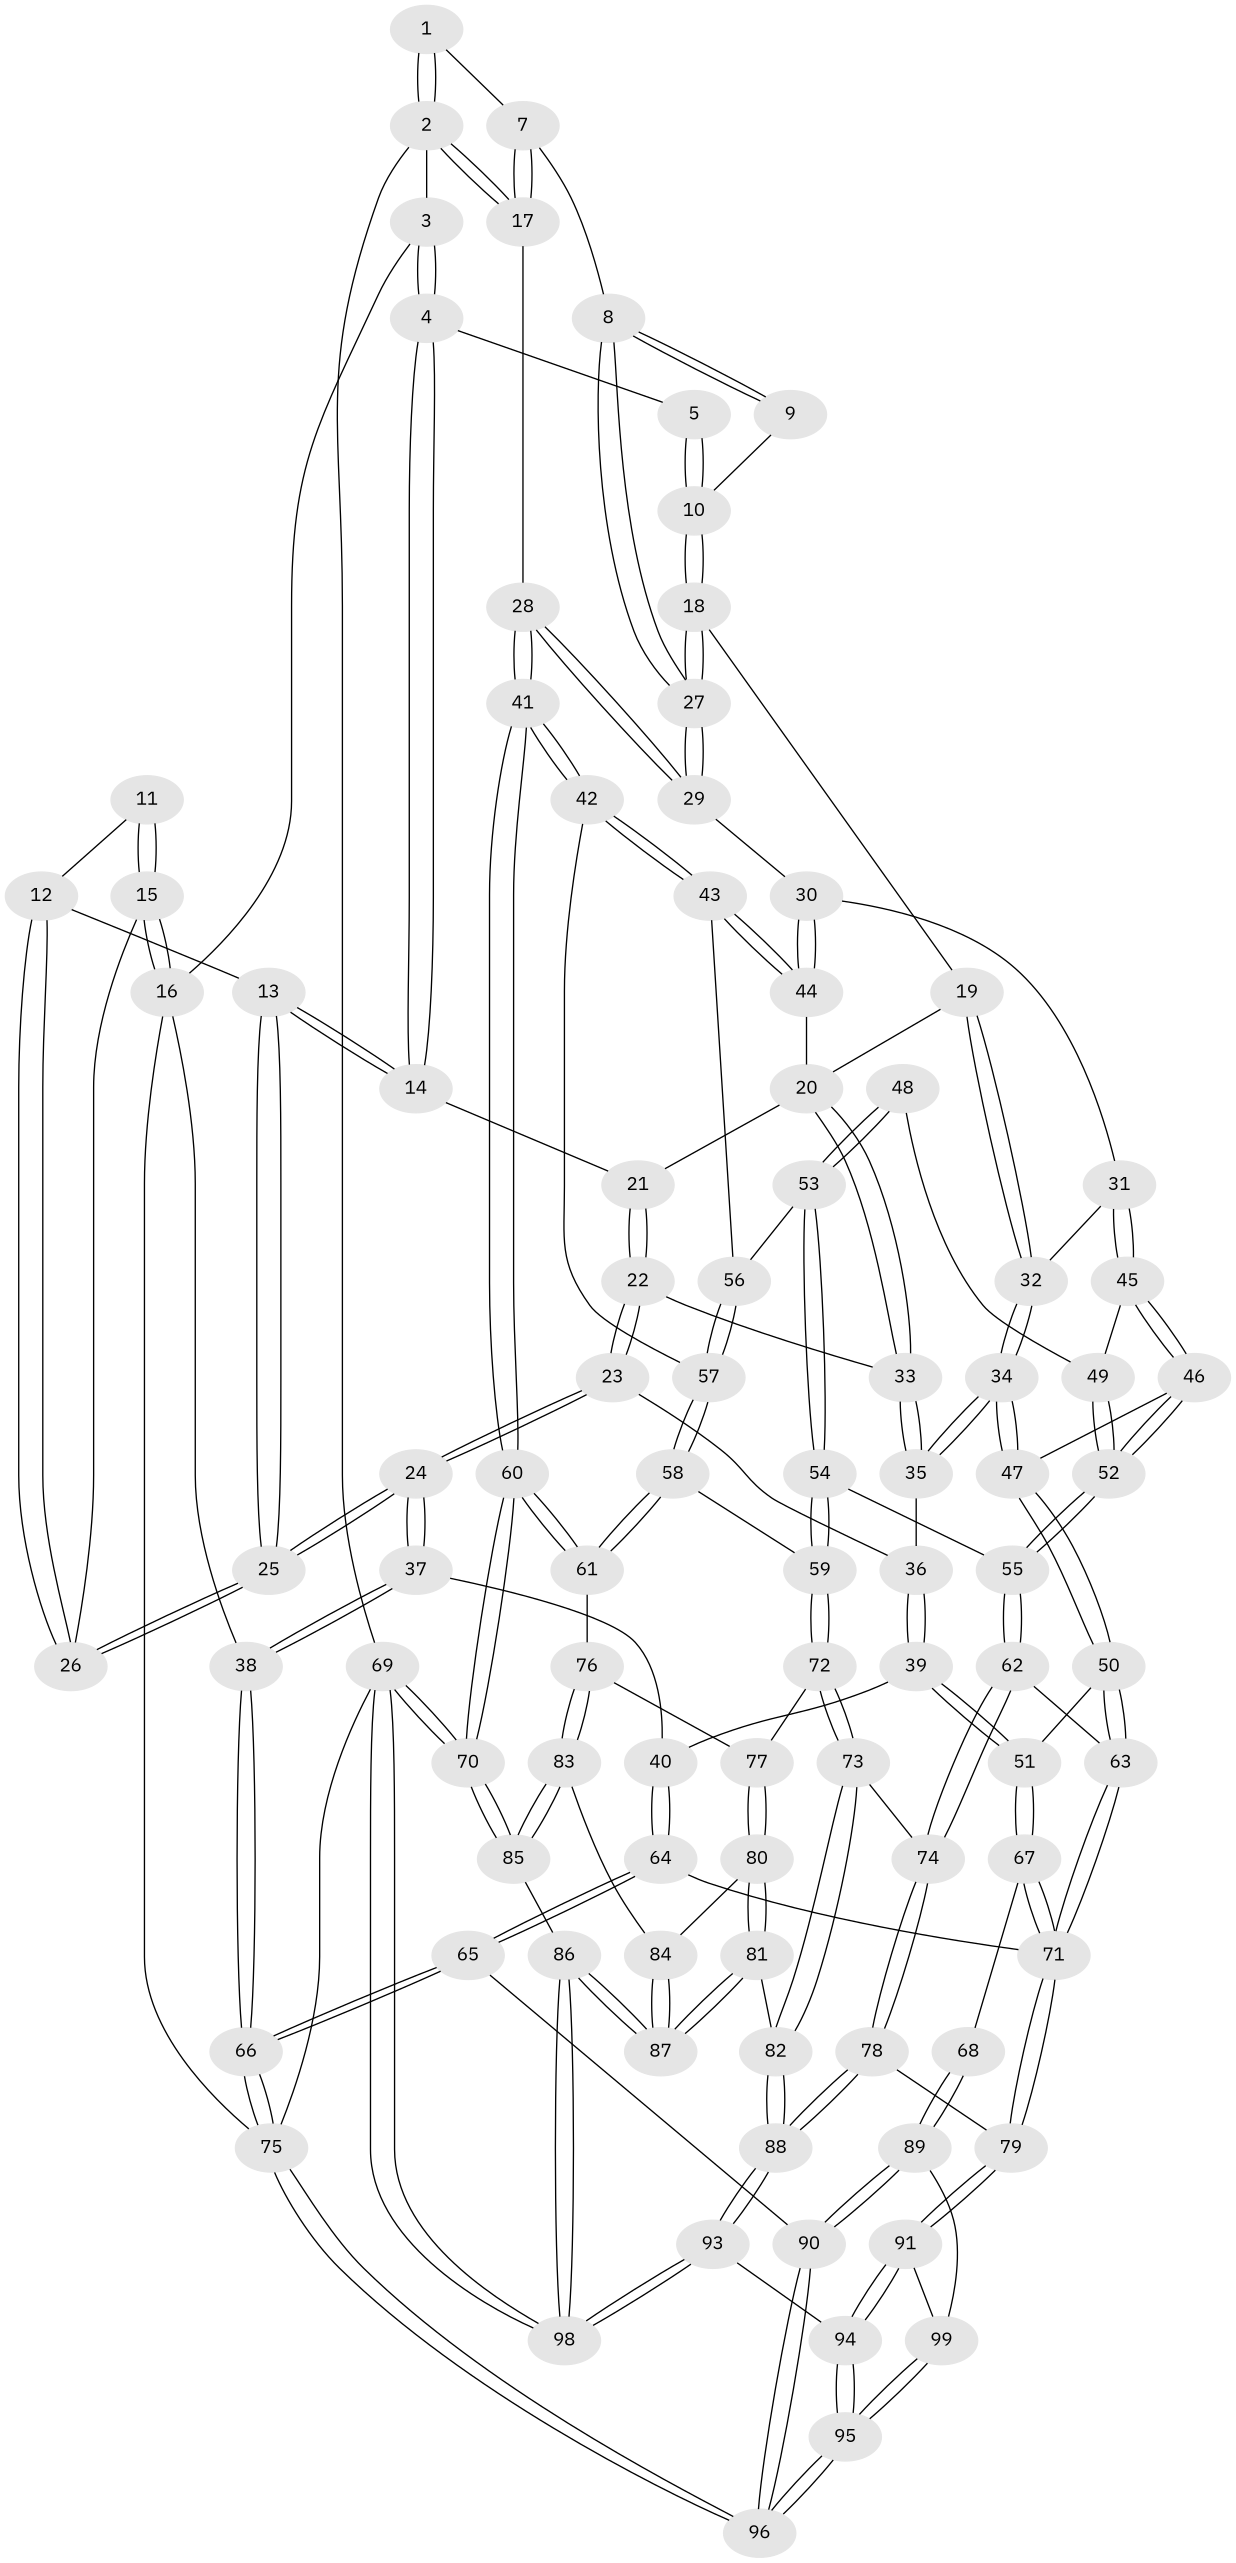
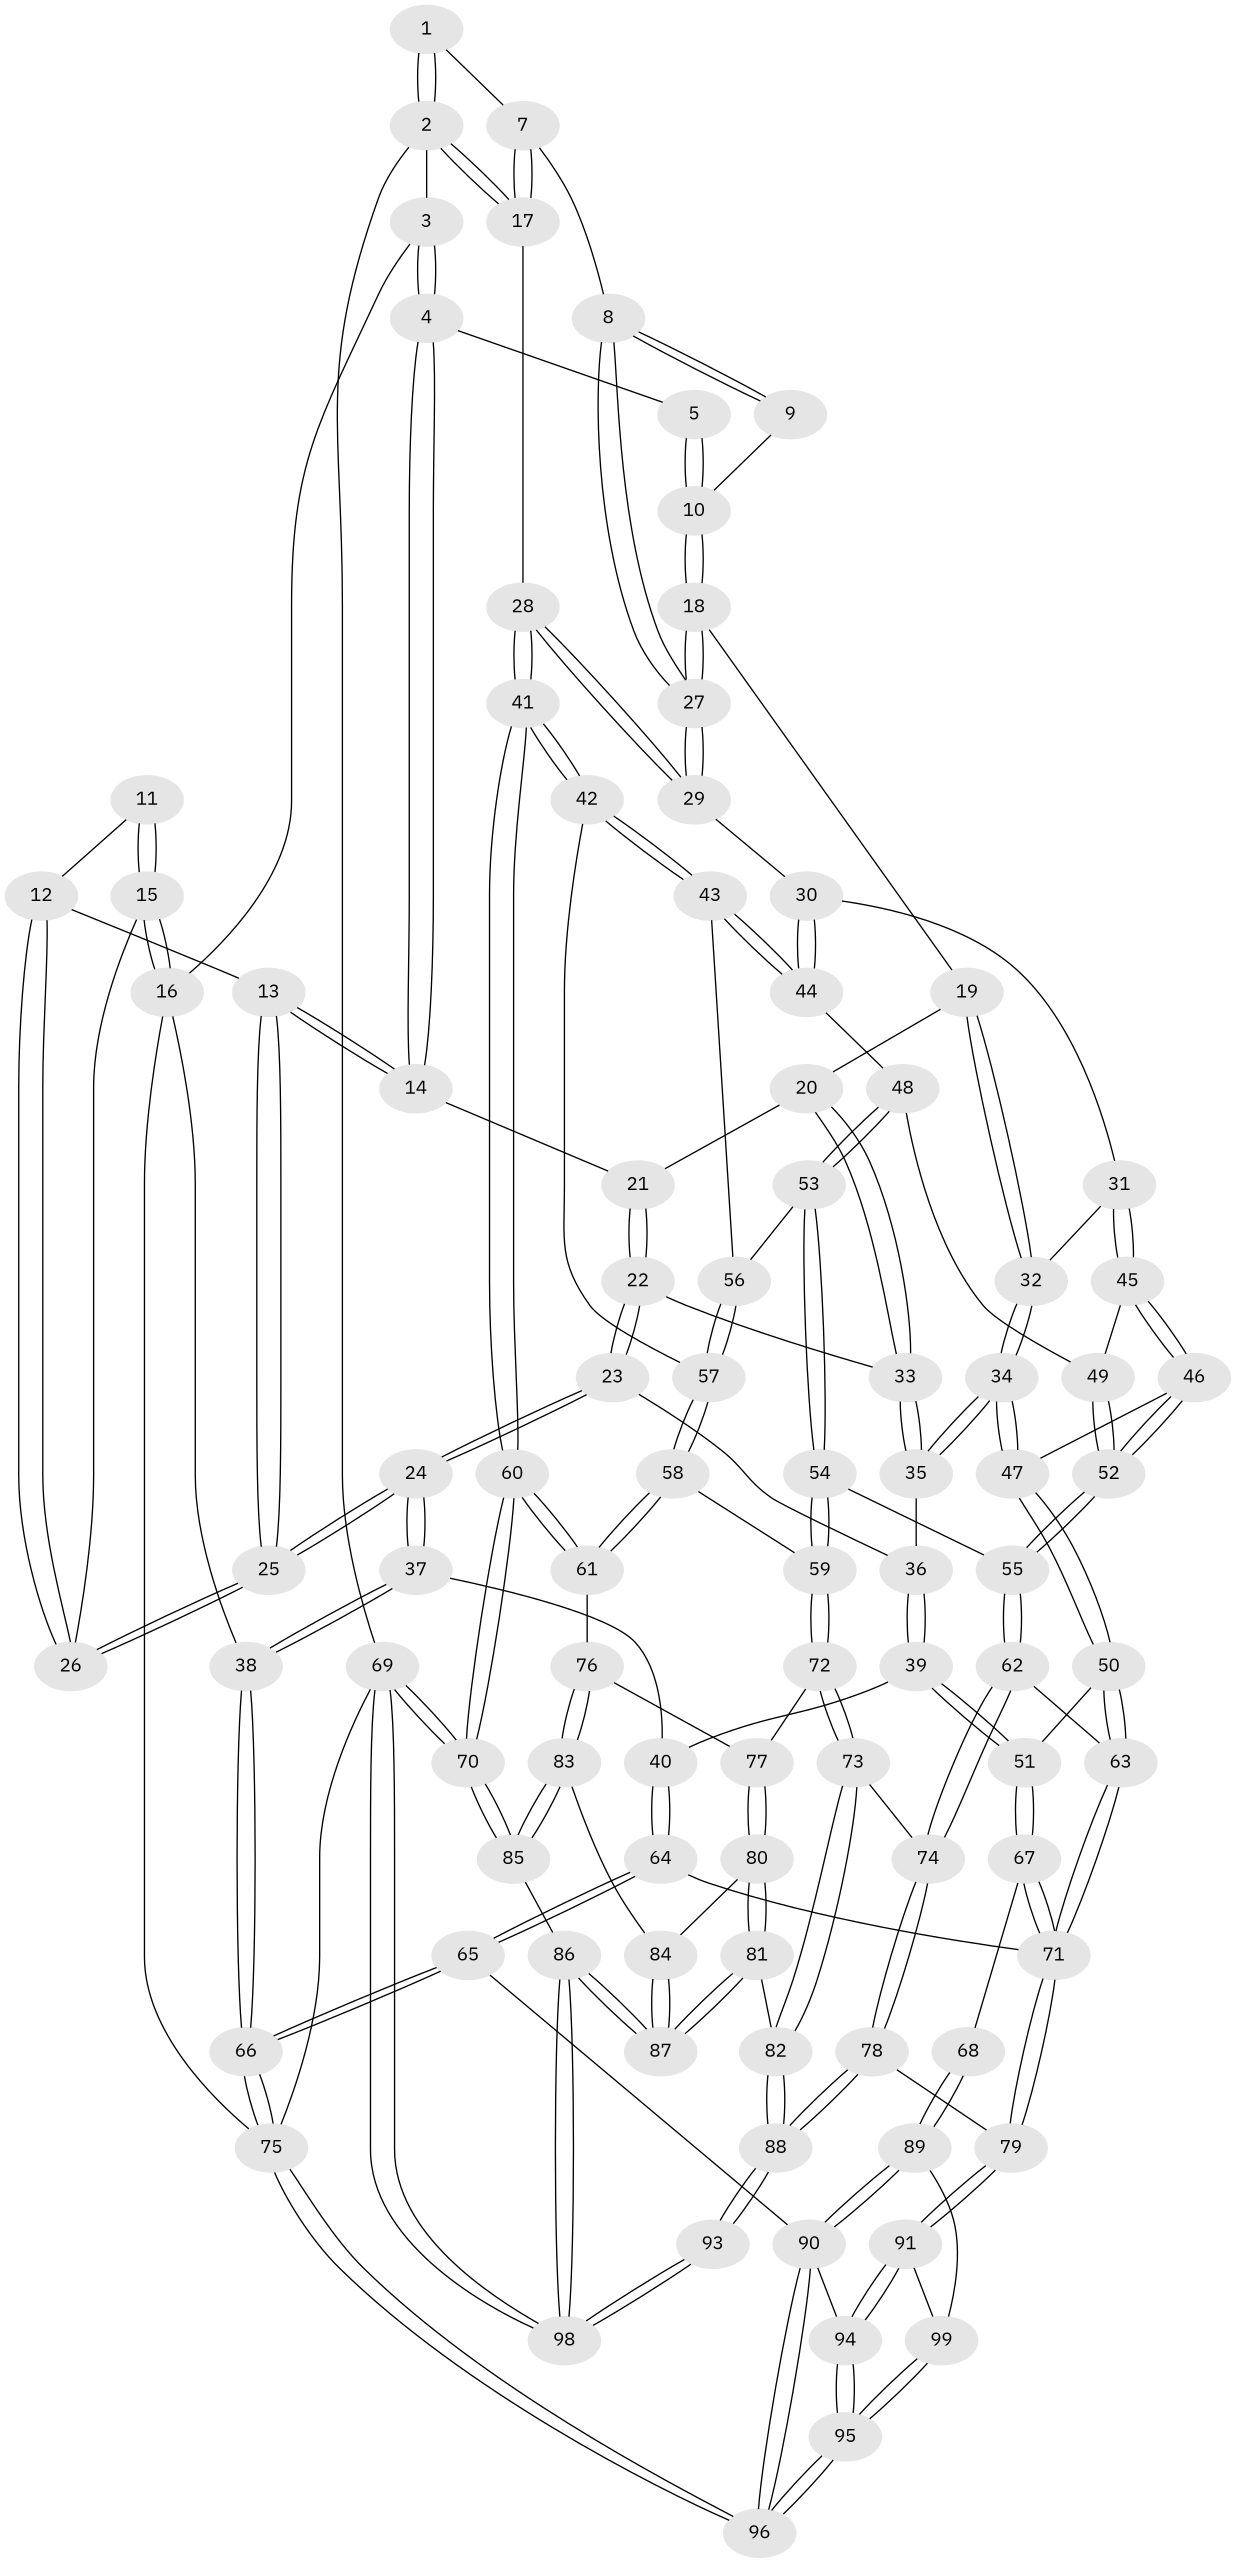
edge "44" -- "20": now "44" -- "48"
edge "93" -- "94": now "90" -- "94"
